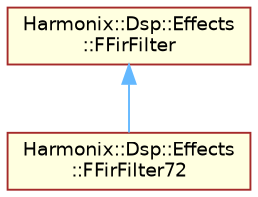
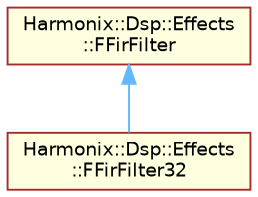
node "Harmonix::Dsp::Effects ::FFirFilter72": label "Harmonix::Dsp::Effects ::FFirFilter72" -> "Harmonix::Dsp::Effects ::FFirFilter32"
